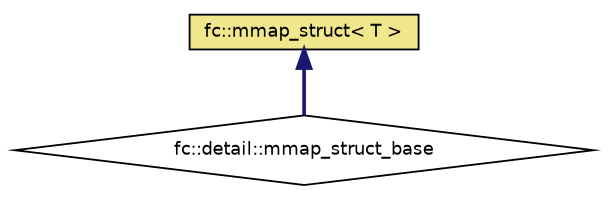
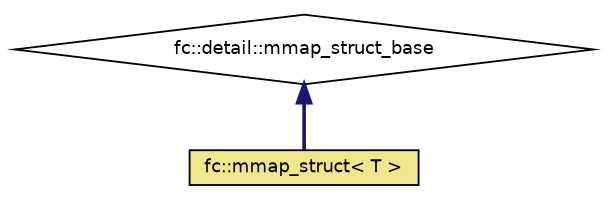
edge "fc::detail::mmap_struct_base" -> "fc::mmap_struct< T >": reversed
